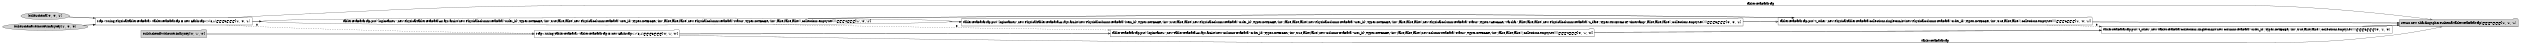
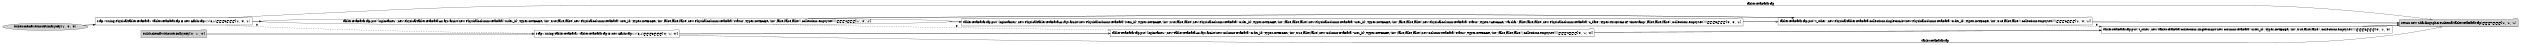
node "buildSchema['0', '0', '1']": removed
